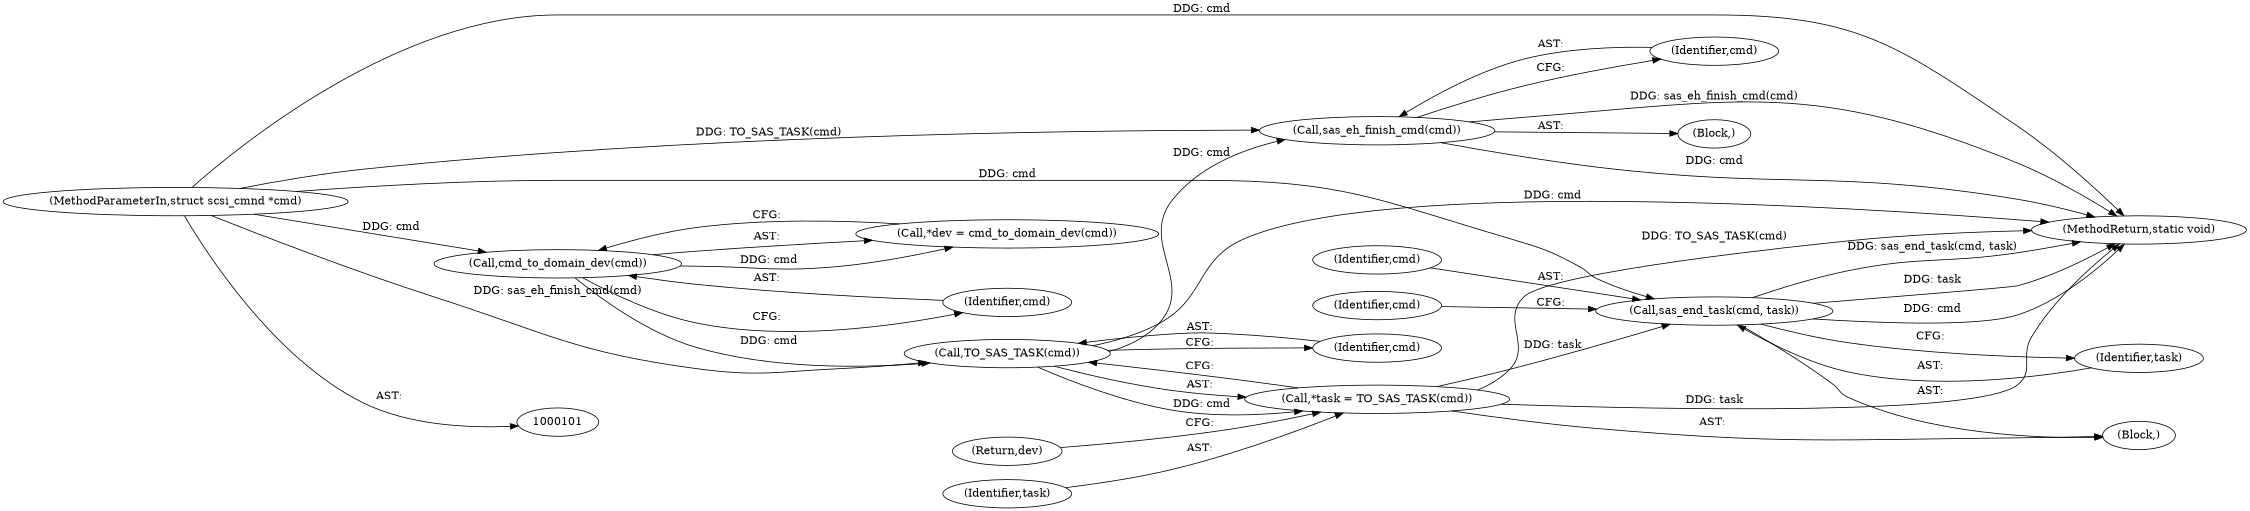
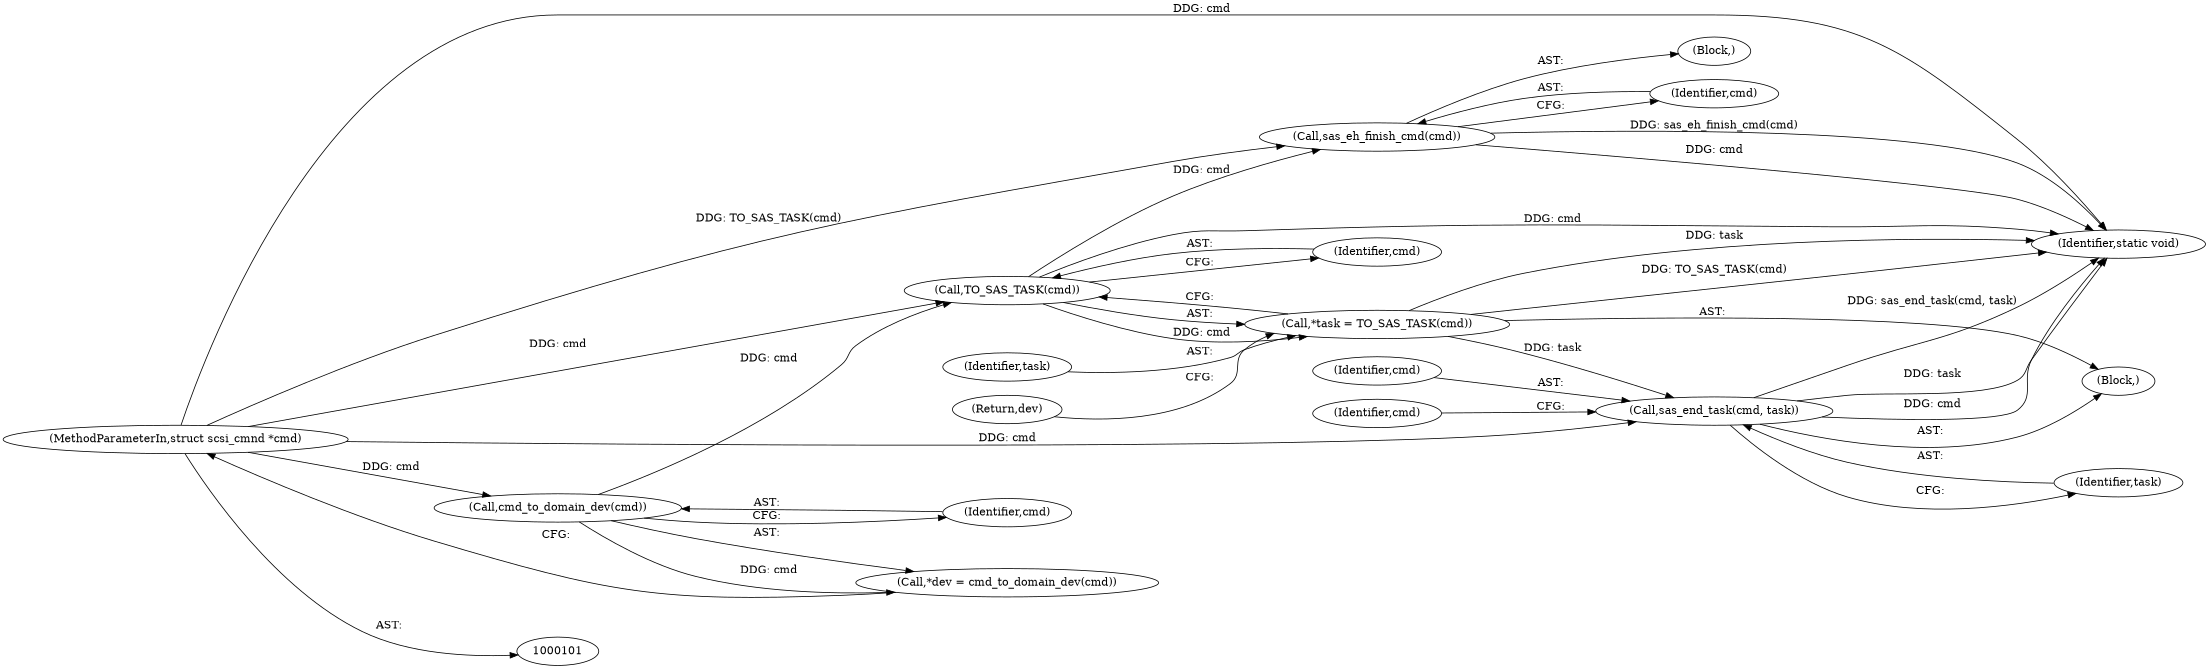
edge "(Call,*dev = cmd_to_domain_dev(cmd))" -> "(Call,cmd_to_domain_dev(cmd))": now "(Call,*dev = cmd_to_domain_dev(cmd))" -> "(MethodParameterIn,struct scsi_cmnd *cmd)"
node "(MethodReturn,static void)": label "(MethodReturn,static void)" -> "(Identifier,static void)"
edge "(MethodParameterIn,struct scsi_cmnd *cmd)" -> "(Call,TO_SAS_TASK(cmd))": label "DDG: sas_eh_finish_cmd(cmd)" -> "DDG: cmd"
